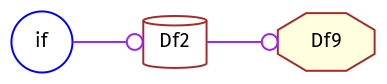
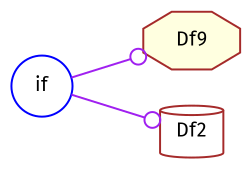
edge "Df2" -> "Df9": now "if" -> "Df9"
